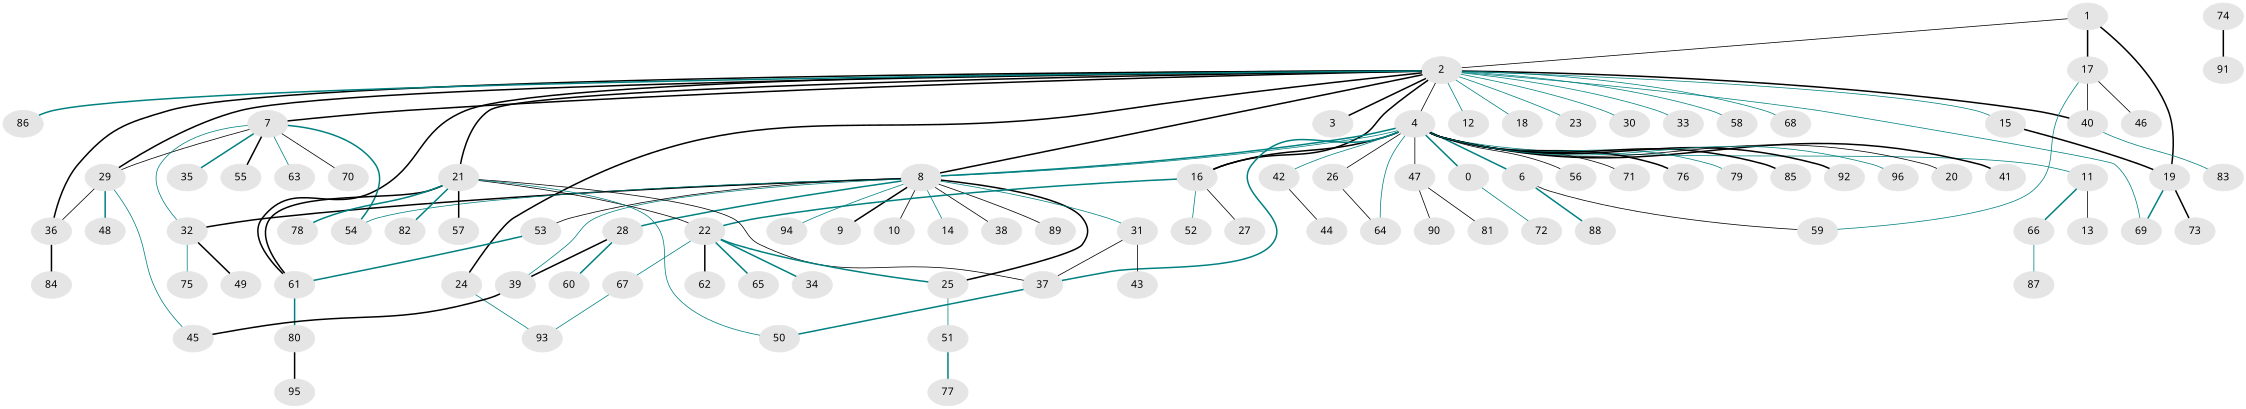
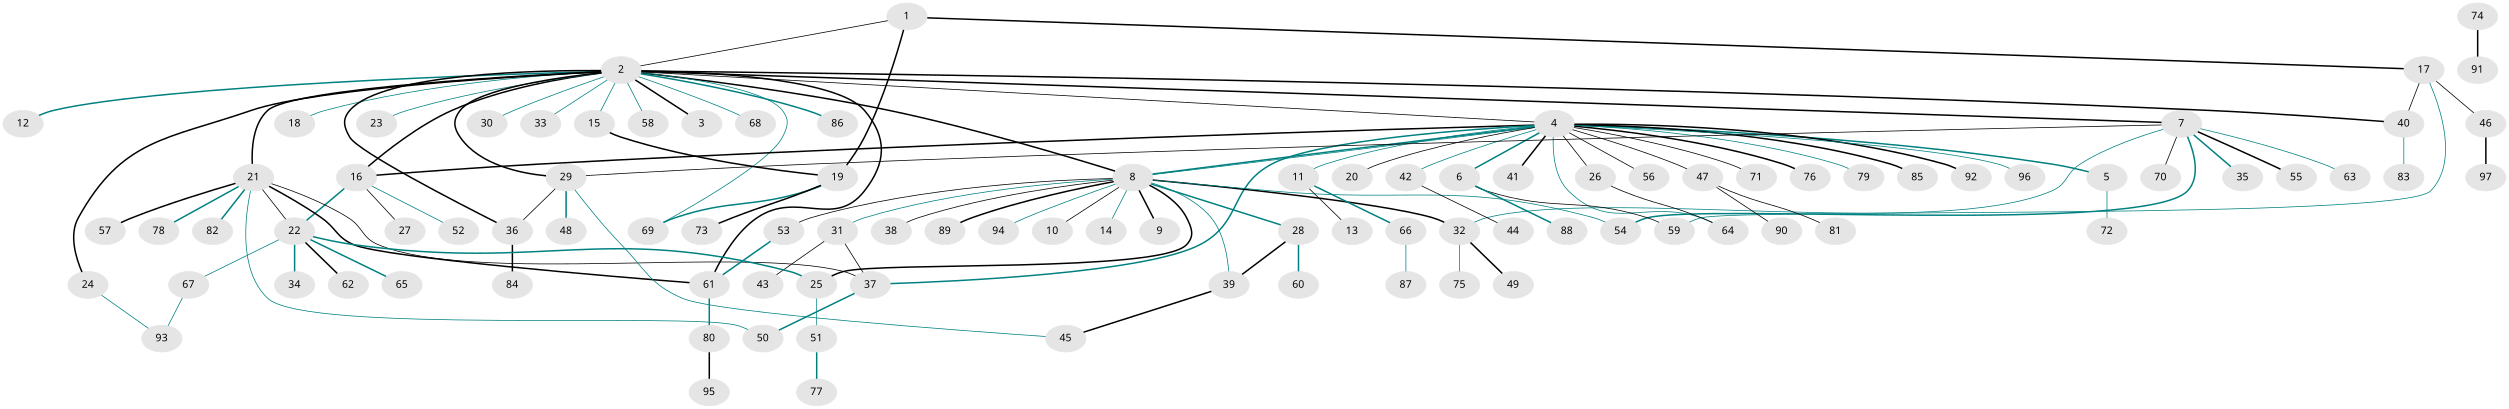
edge "2" -- "12": style solid -> bold
node "0": label "0" -> "5"
node "97": added
edge "8" -- "89": style solid -> bold
